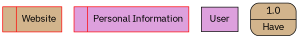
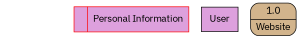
node "Website": removed
node "1.0": text "Have" -> "Website"
